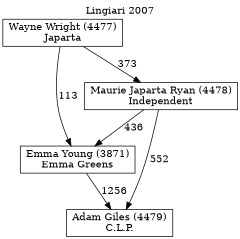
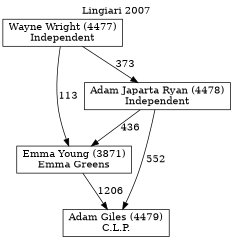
node "Wayne Wright (4477) Japarta": label "Wayne Wright (4477) Japarta" -> "Wayne Wright (4477) Independent"
node "Maurie Japarta Ryan (4478) Independent": label "Maurie Japarta Ryan (4478) Independent" -> "Adam Japarta Ryan (4478) Independent"
edge "Emma Young (3871) Emma Greens" -> "Adam Giles (4479) C.L.P.": label "1256" -> "1206"
